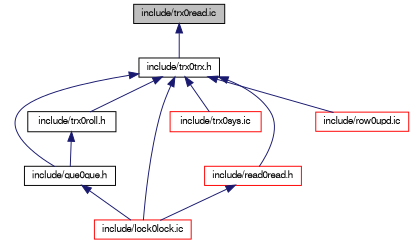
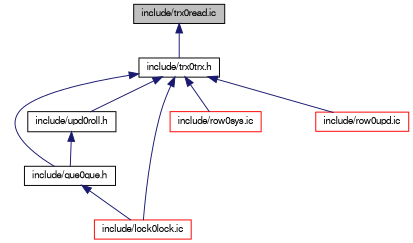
node "include/trx0roll.h": label "include/trx0roll.h" -> "include/upd0roll.h"
node "include/trx0sys.ic": label "include/trx0sys.ic" -> "include/row0sys.ic"
node "include/read0read.h": removed
